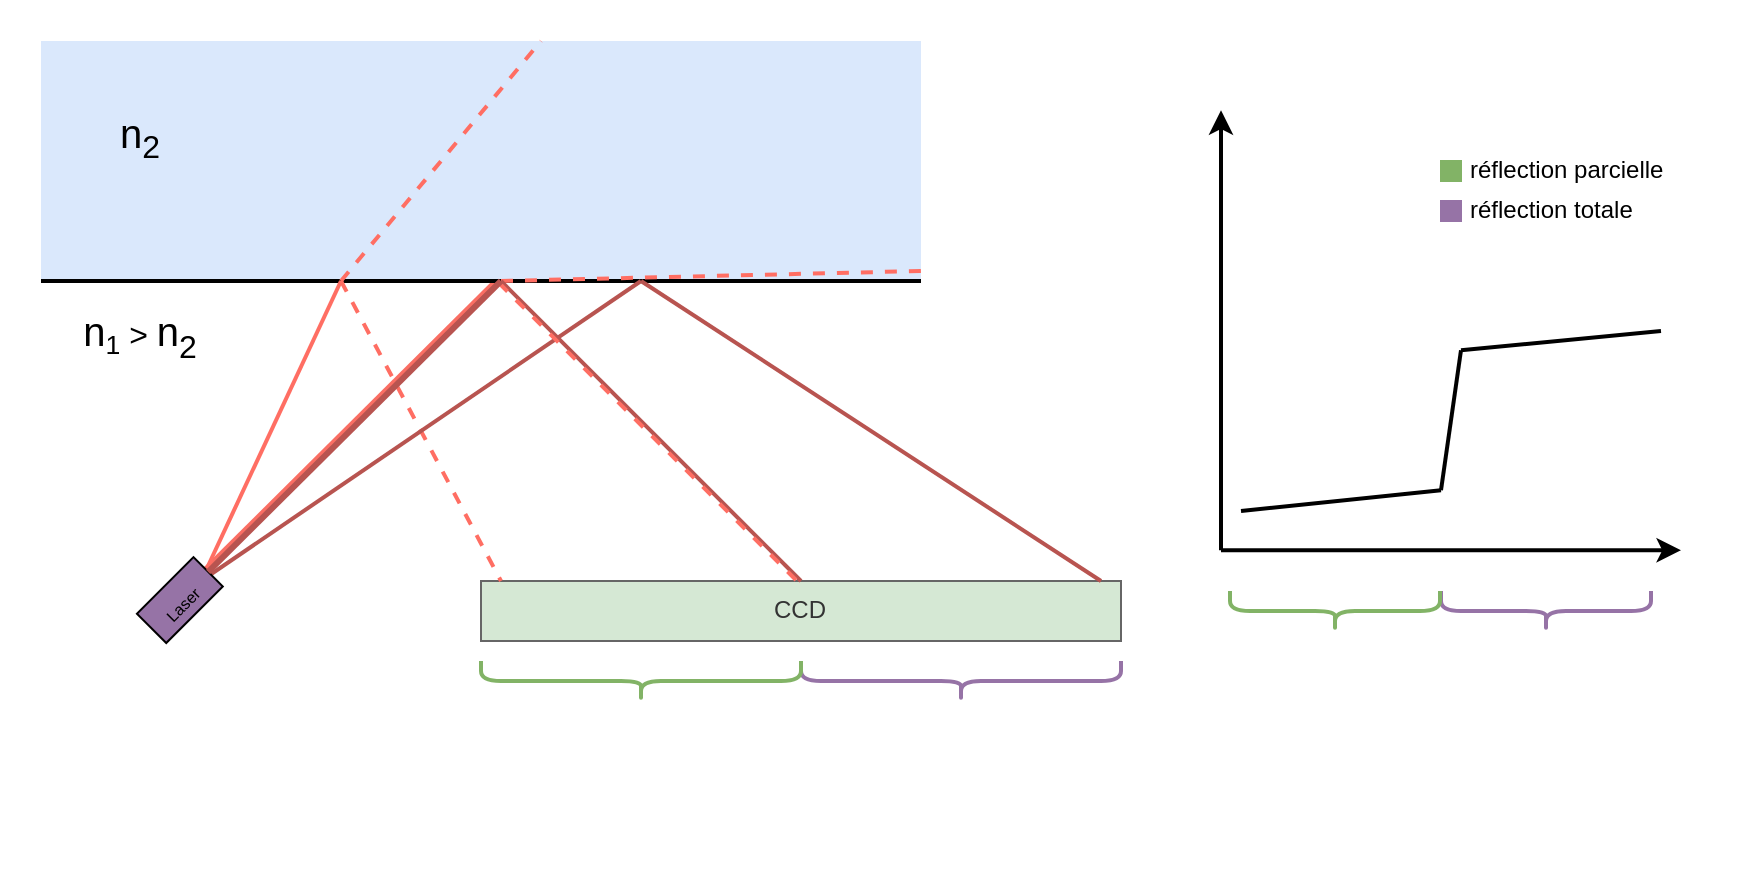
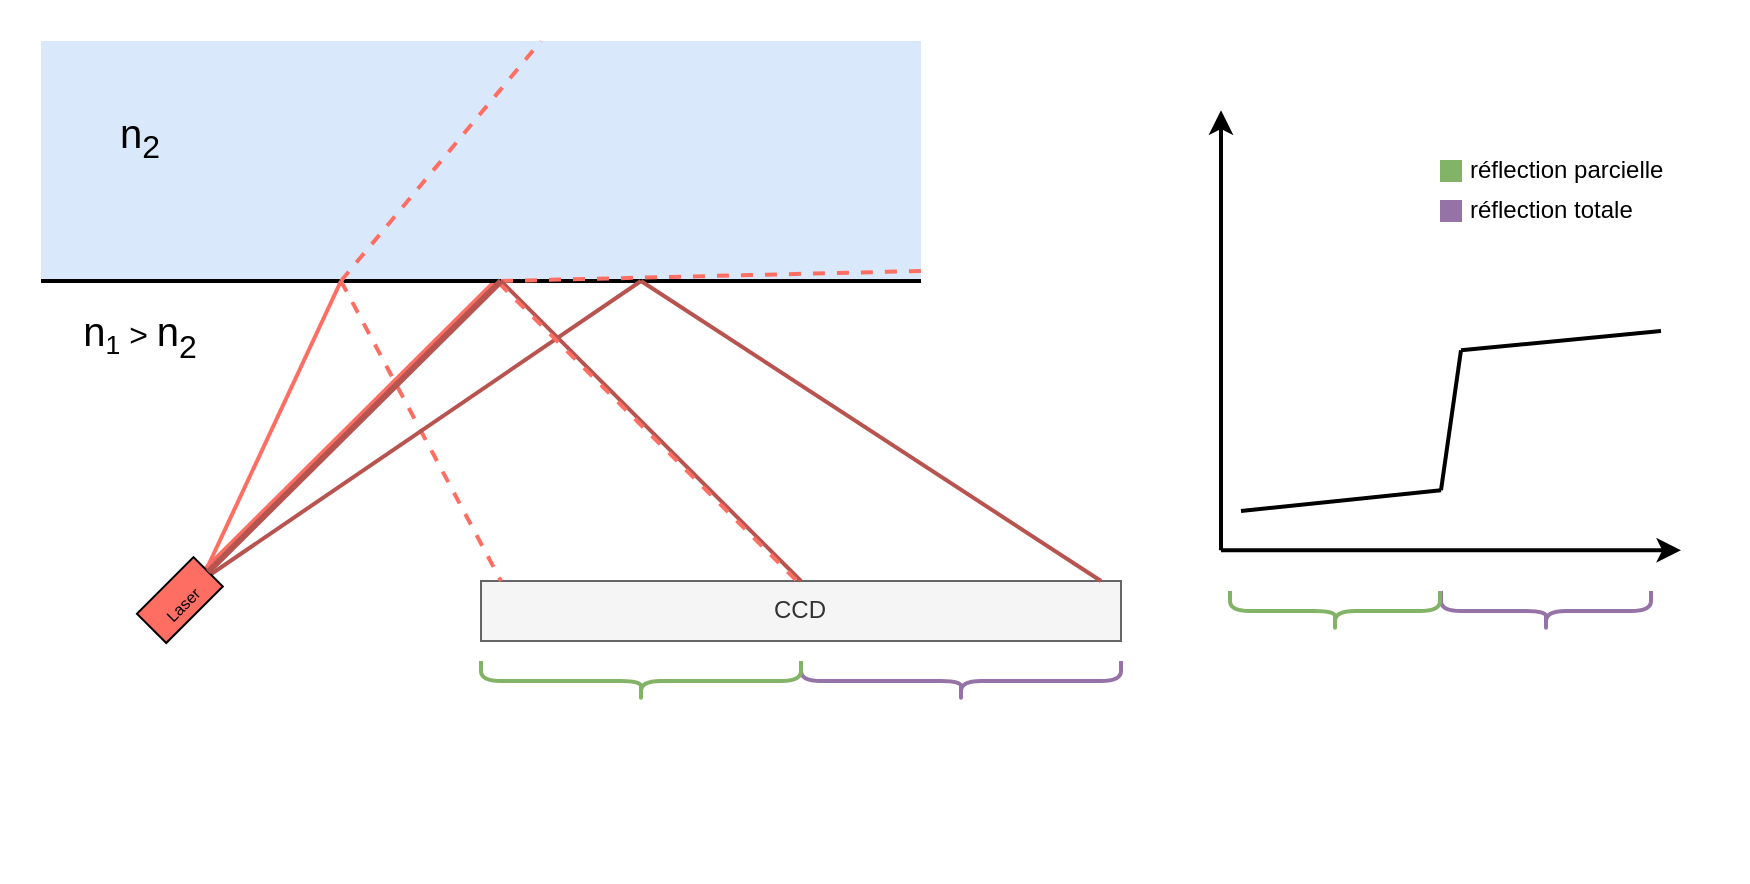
node "Laser": fillcolor #9673a6 -> #ff6e63
node "CCD": fillcolor #d5e8d4 -> #f5f5f5
